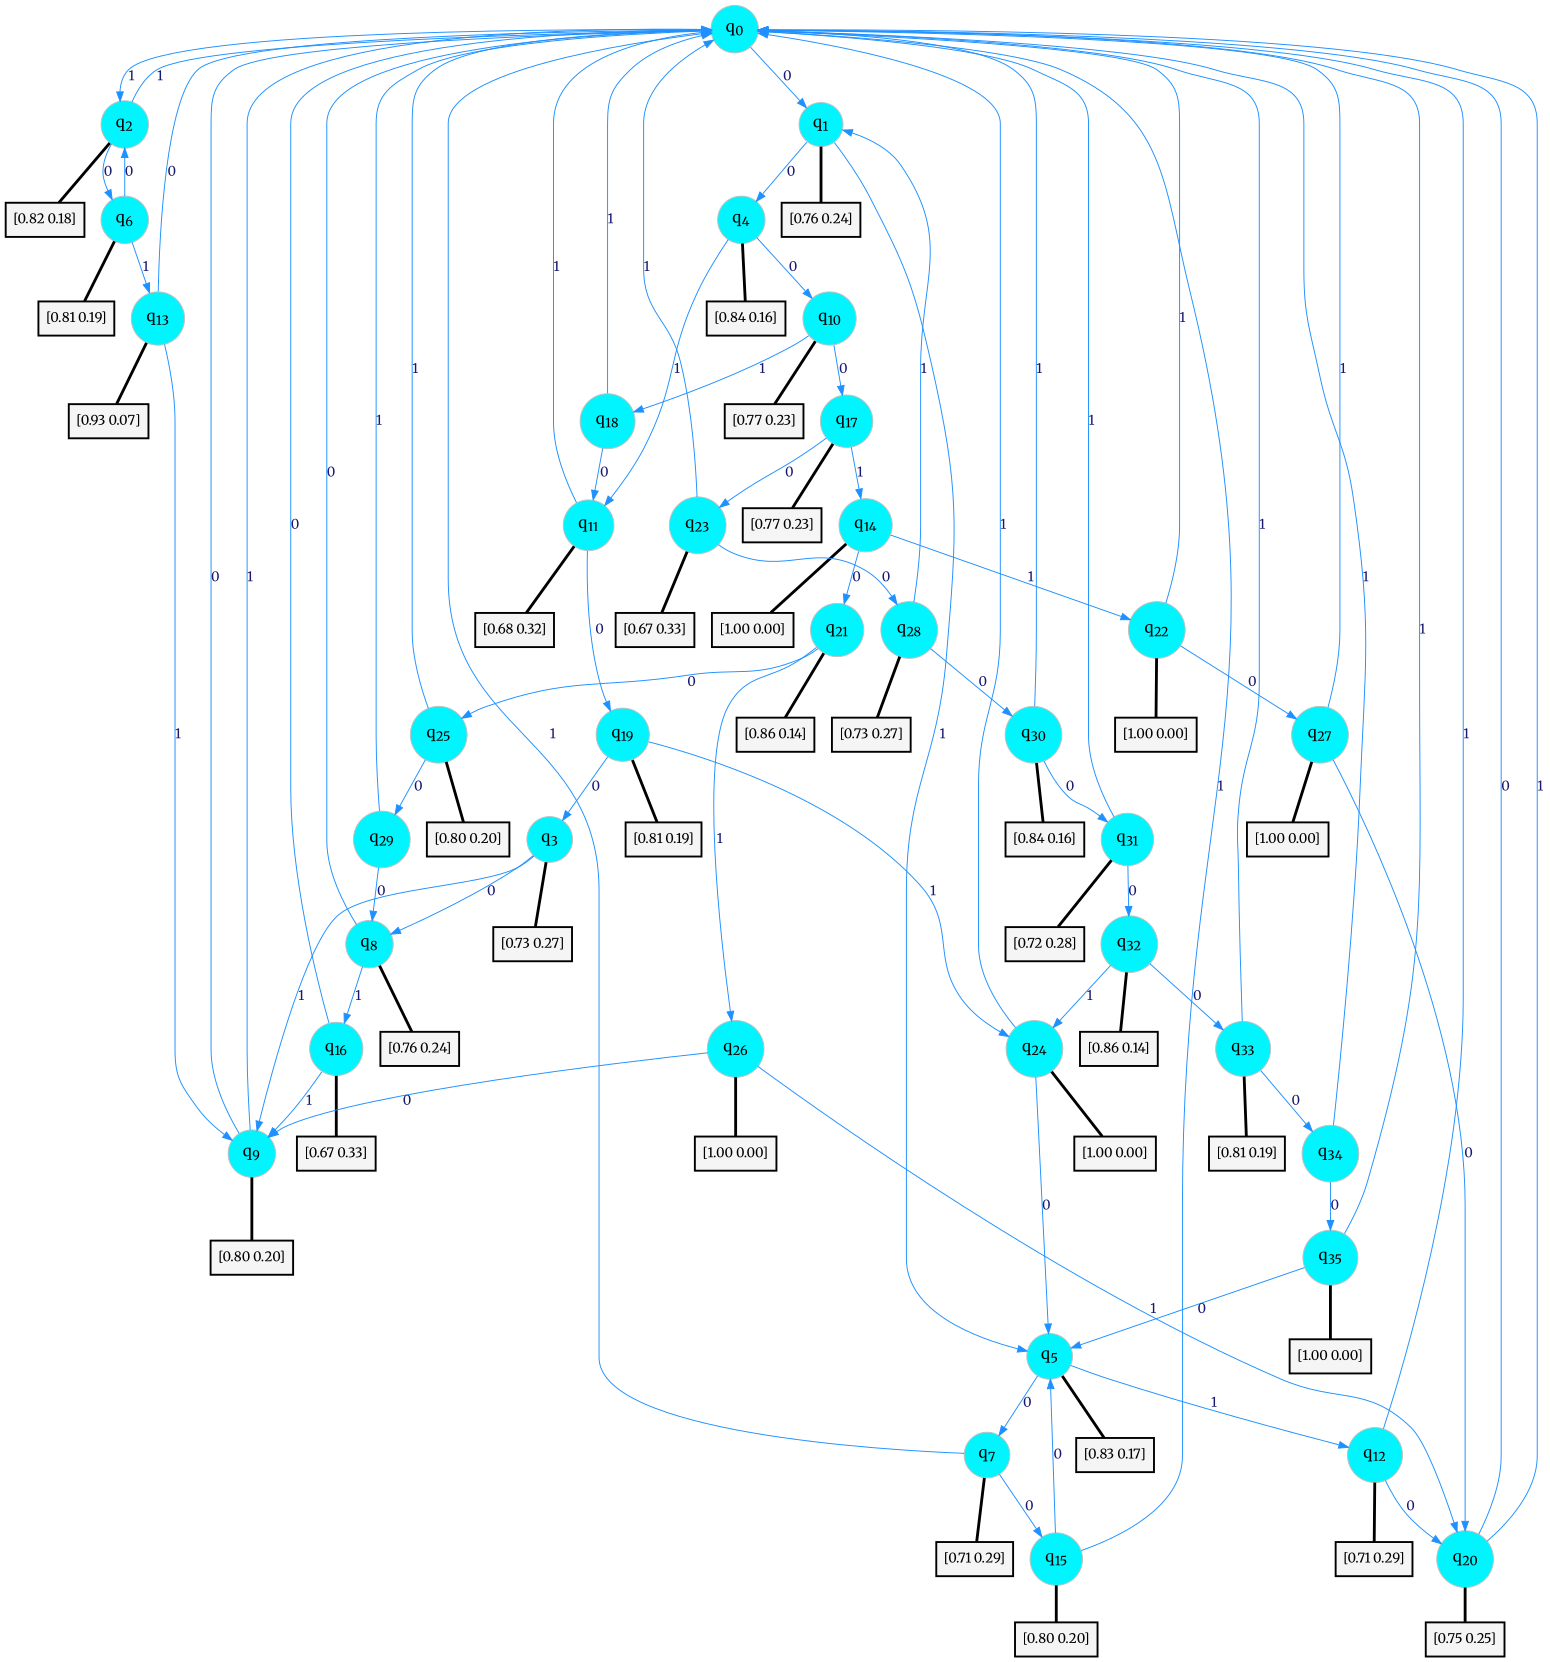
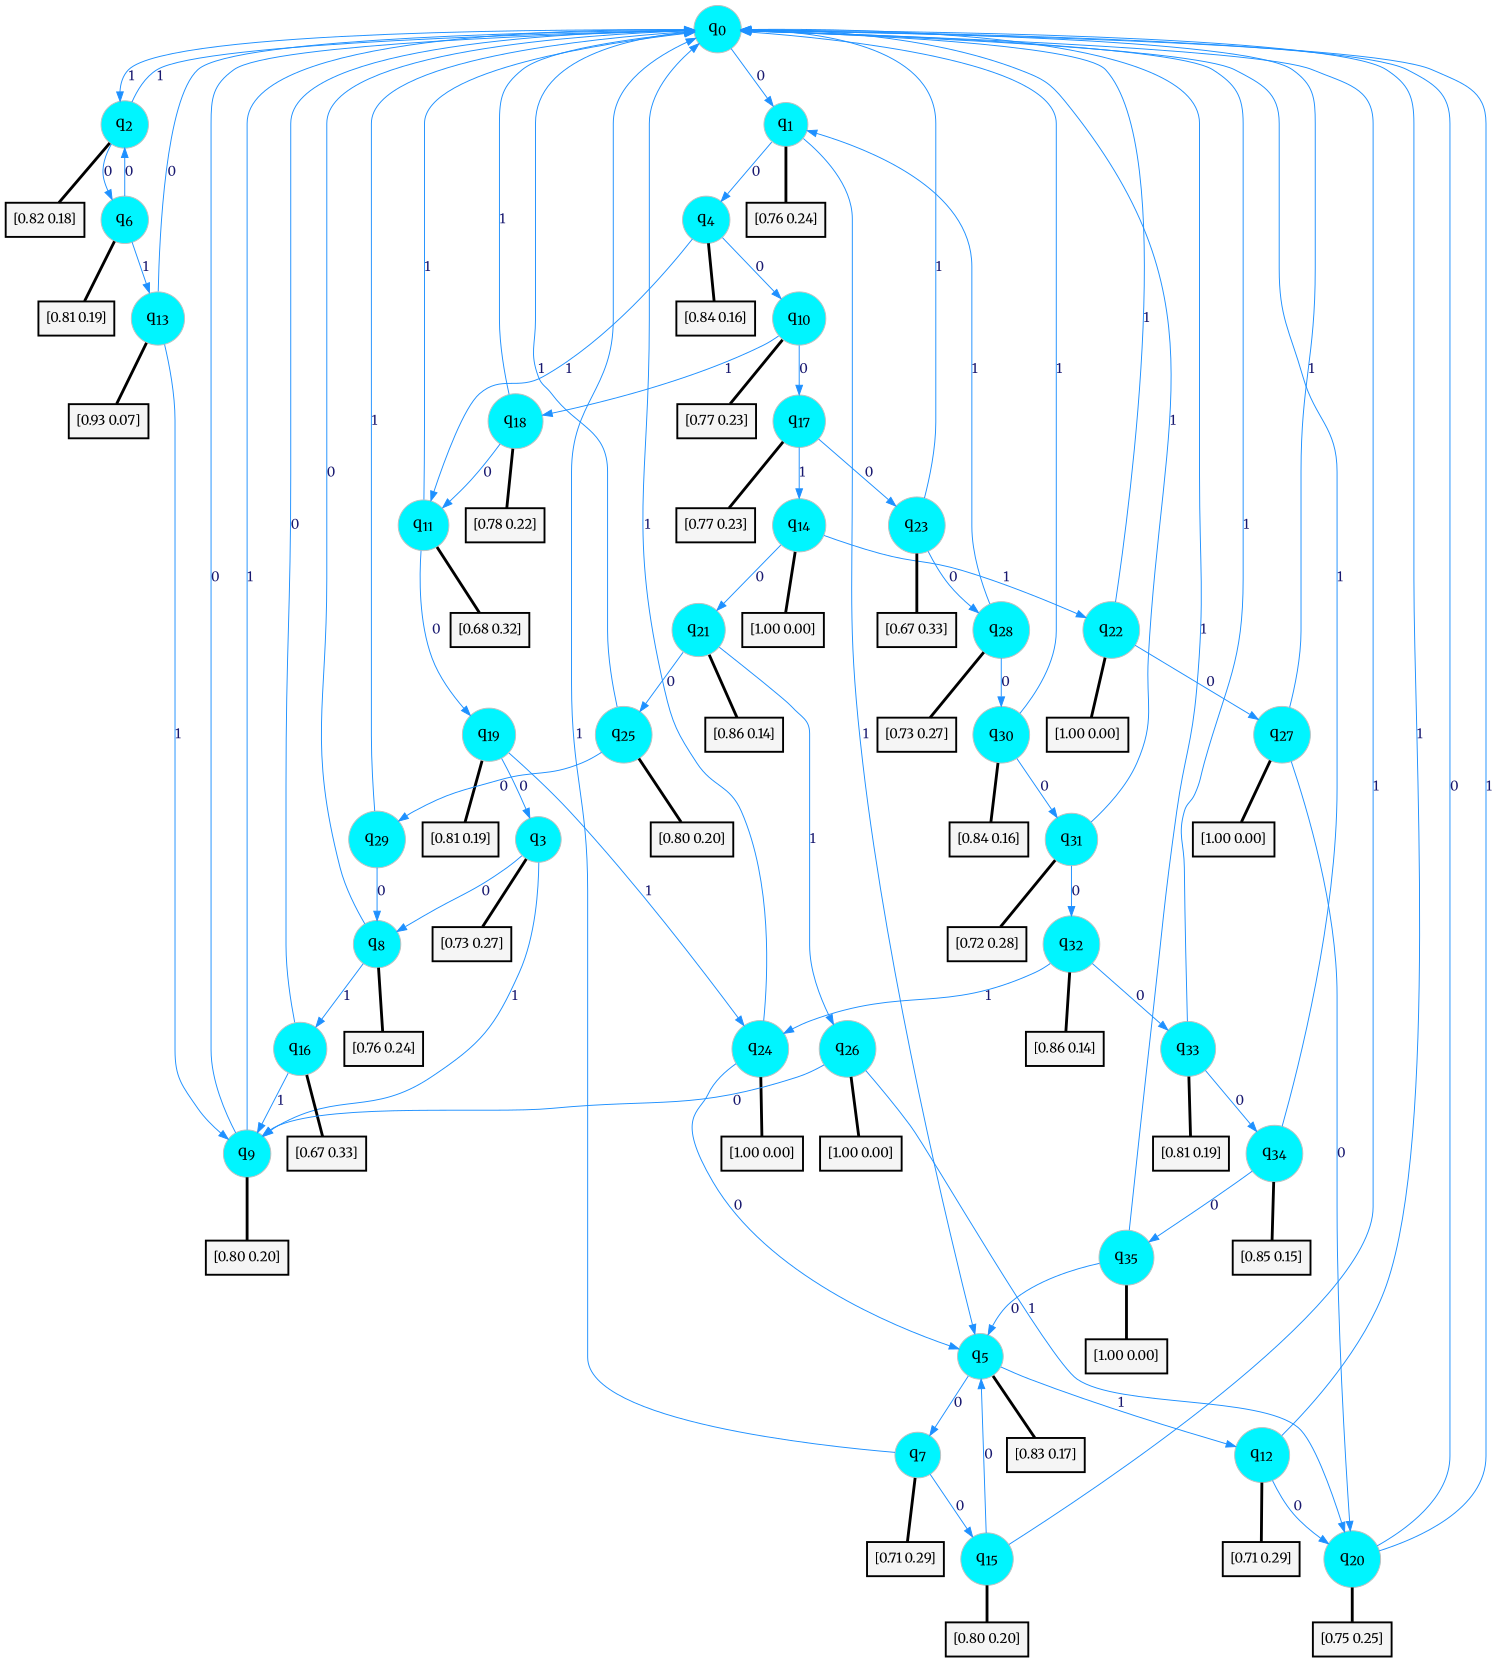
node "[0.78 0.22]": added
node "[0.85 0.15]": added
